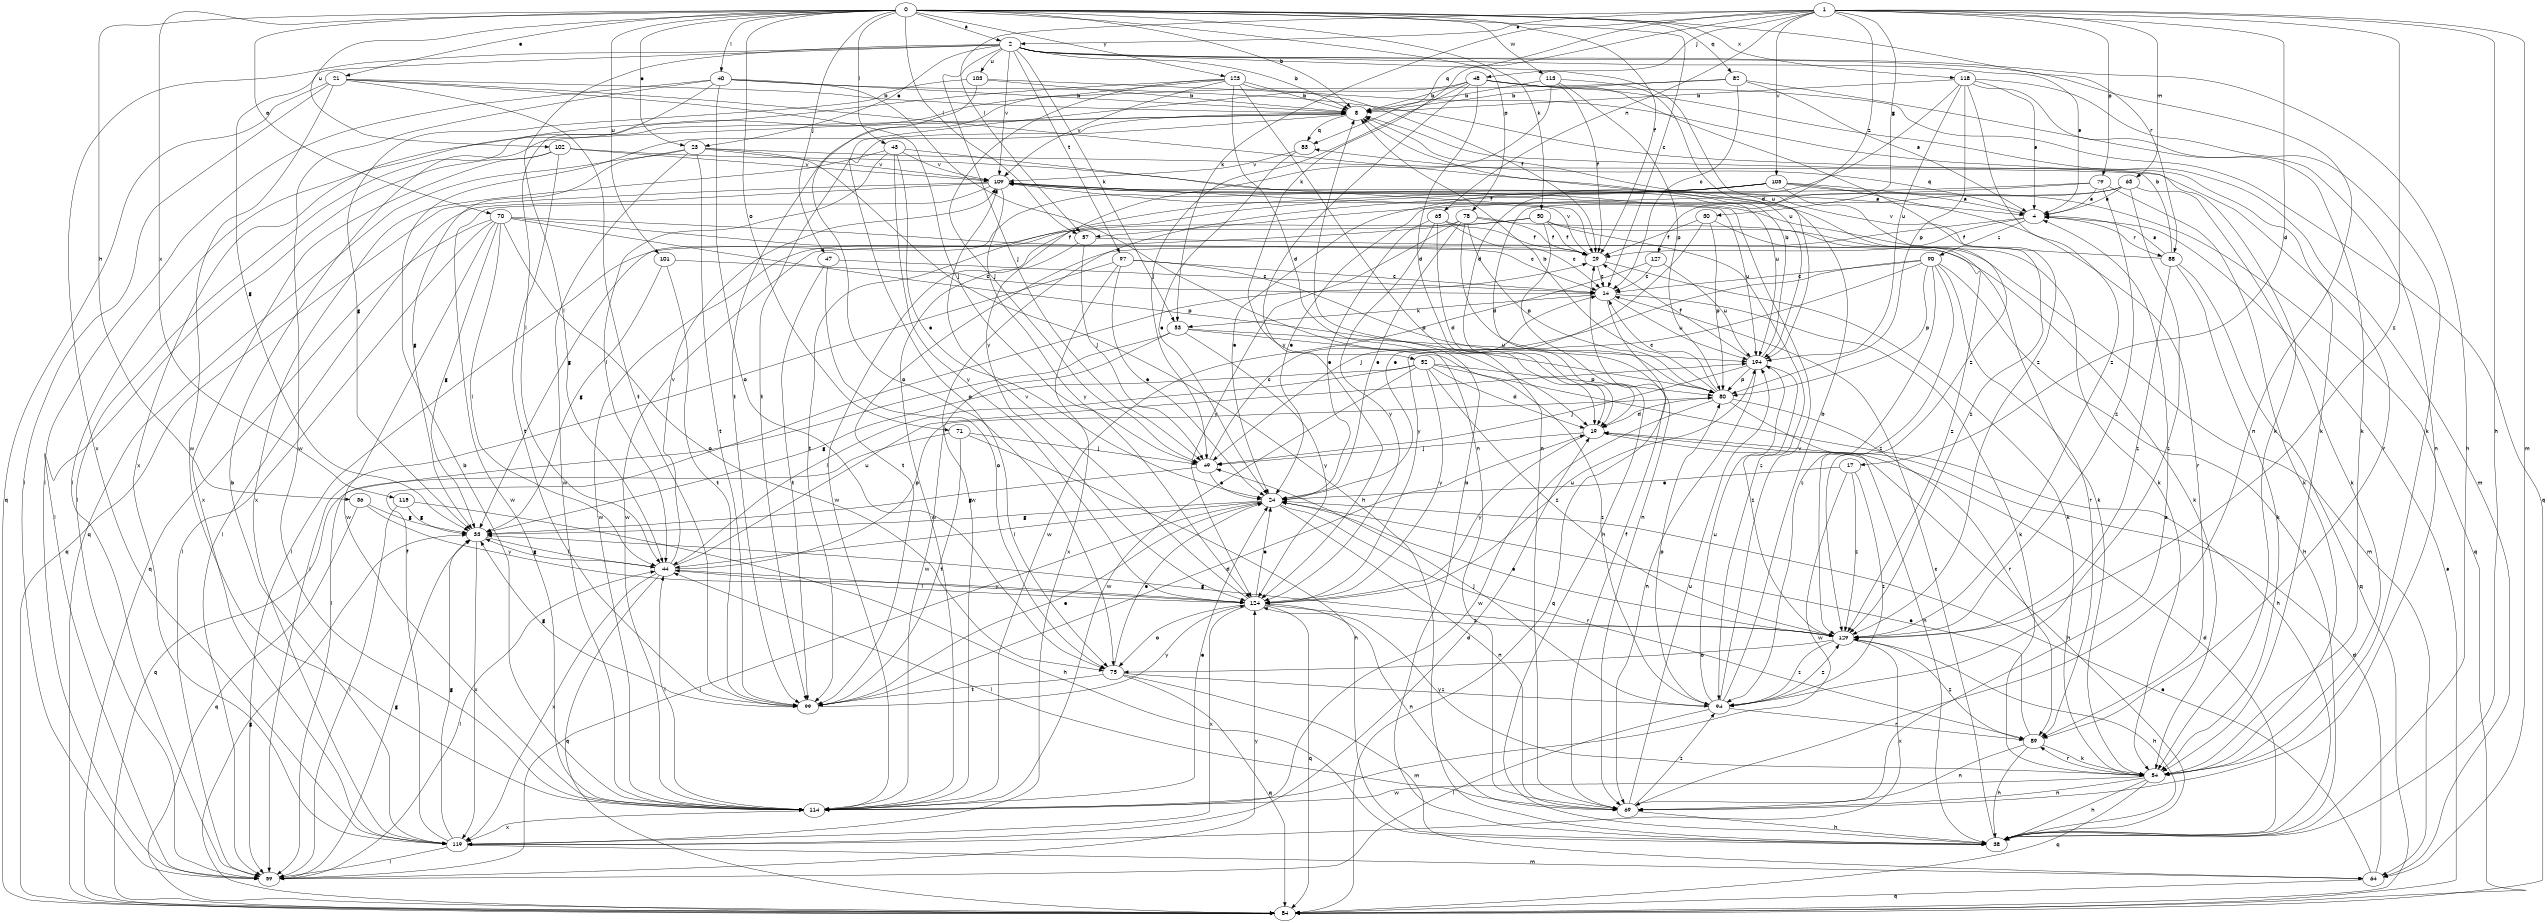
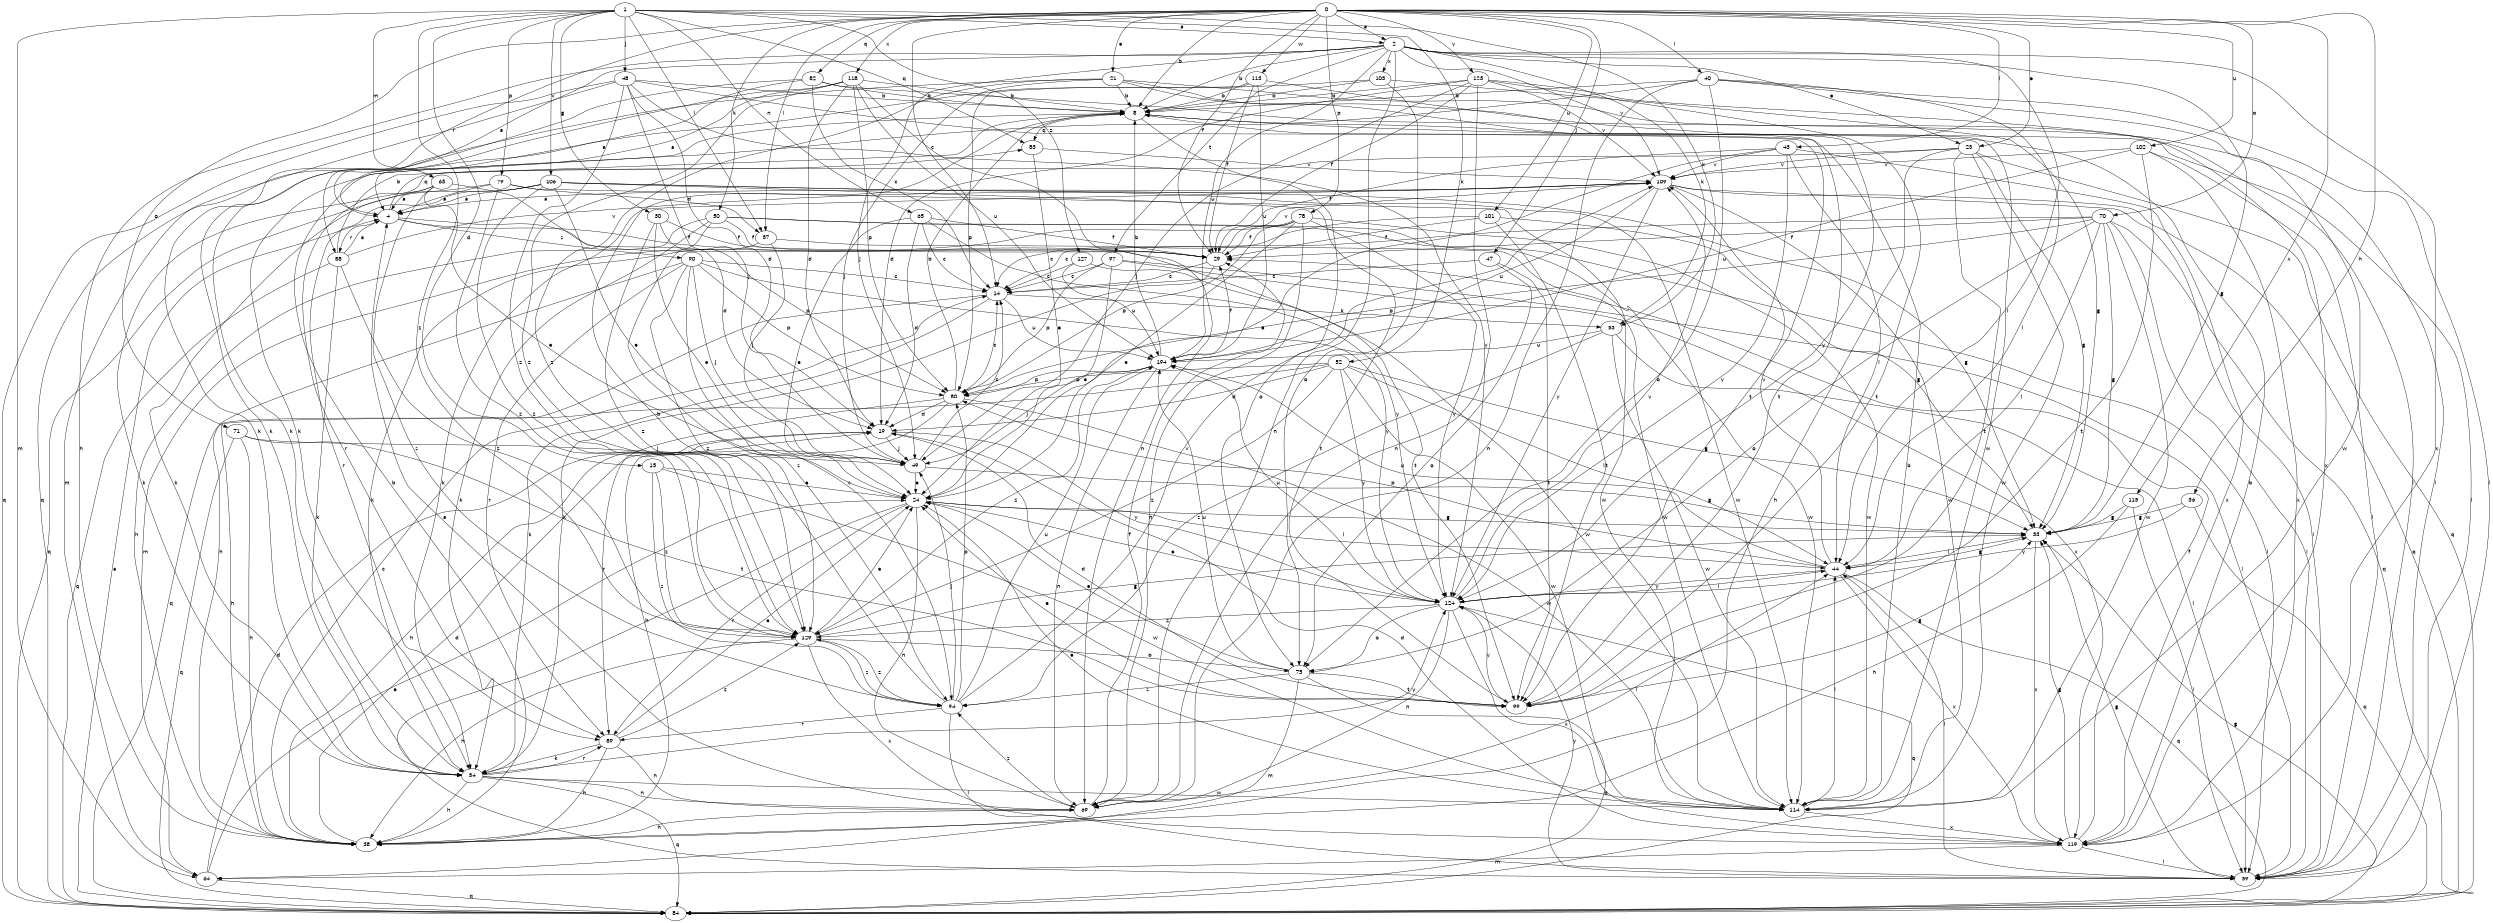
edge "2" -> "103": label "u" -> "x"
node "105": label "105" -> "106"
edge "101" -> "29": added, label "f"
edge "1" -> "38": removed, label "h"
edge "53" -> "124": removed, label "y"
node "17": label "17" -> "15"
edge "69" -> "194": now "75" -> "194"
